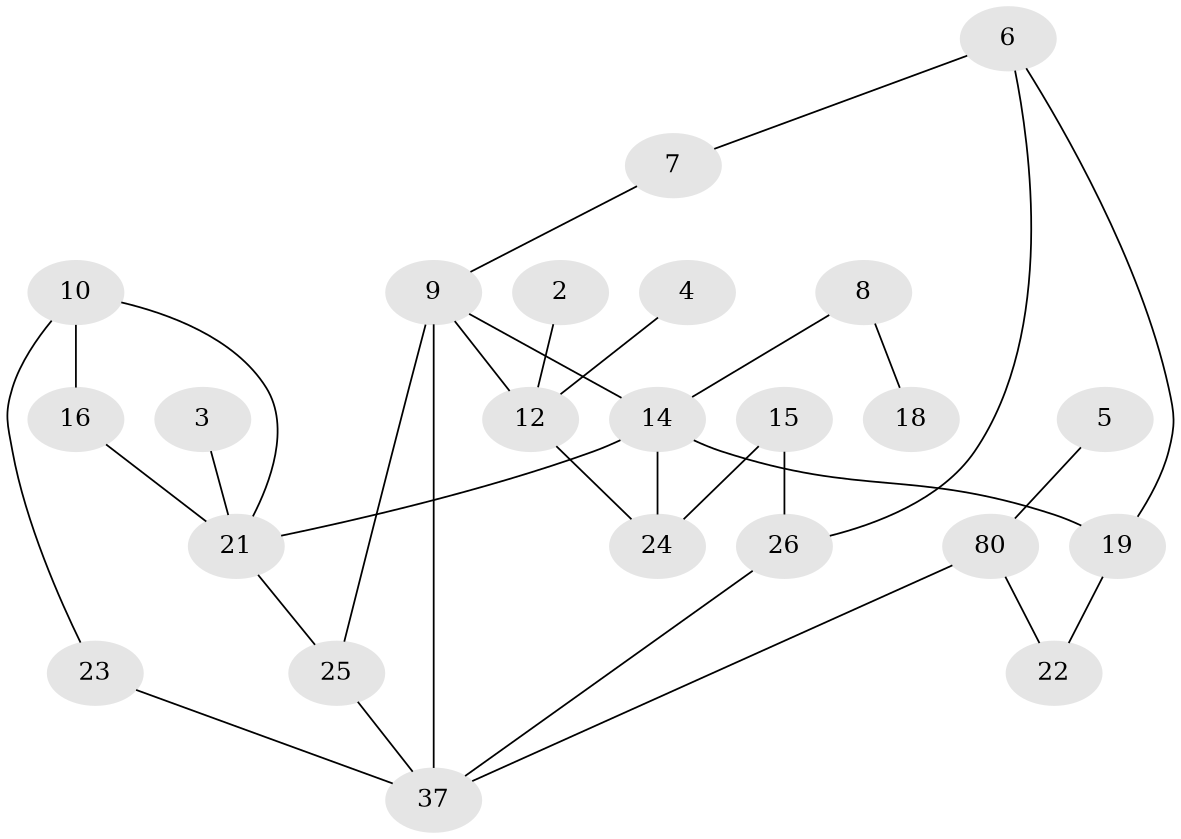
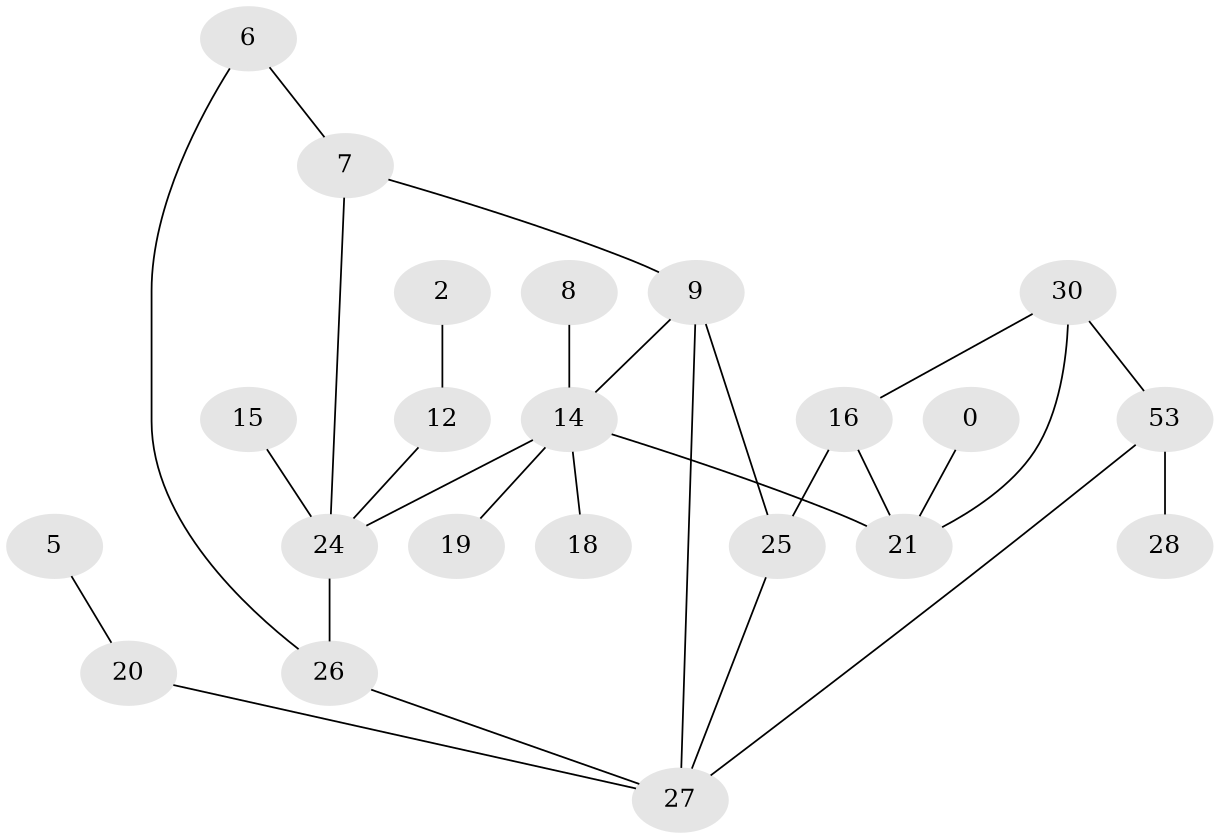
edge "6" -- "19": removed
node "10": label "10" -> "30"
node "4": removed
edge "7" -- "24": added
edge "9" -- "12": removed
edge "8" -- "18": now "14" -- "18"
node "3": label "3" -> "0"
edge "15" -- "26": now "24" -- "26"
node "80": label "80" -> "20"
node "28": added
edge "21" -- "25": now "16" -- "25"
node "23": label "23" -> "53"
node "22": removed
node "37": label "37" -> "27"
